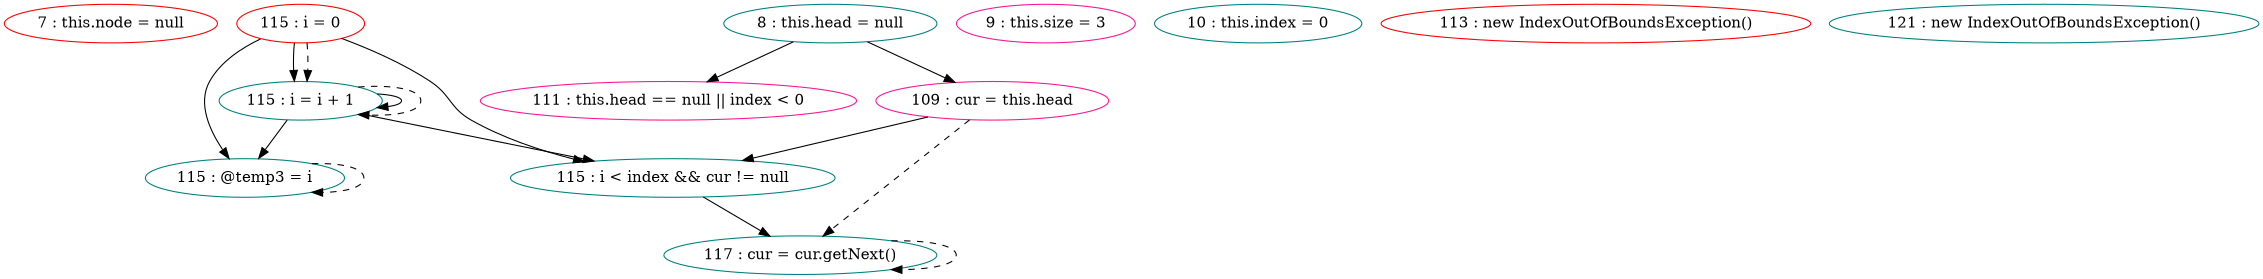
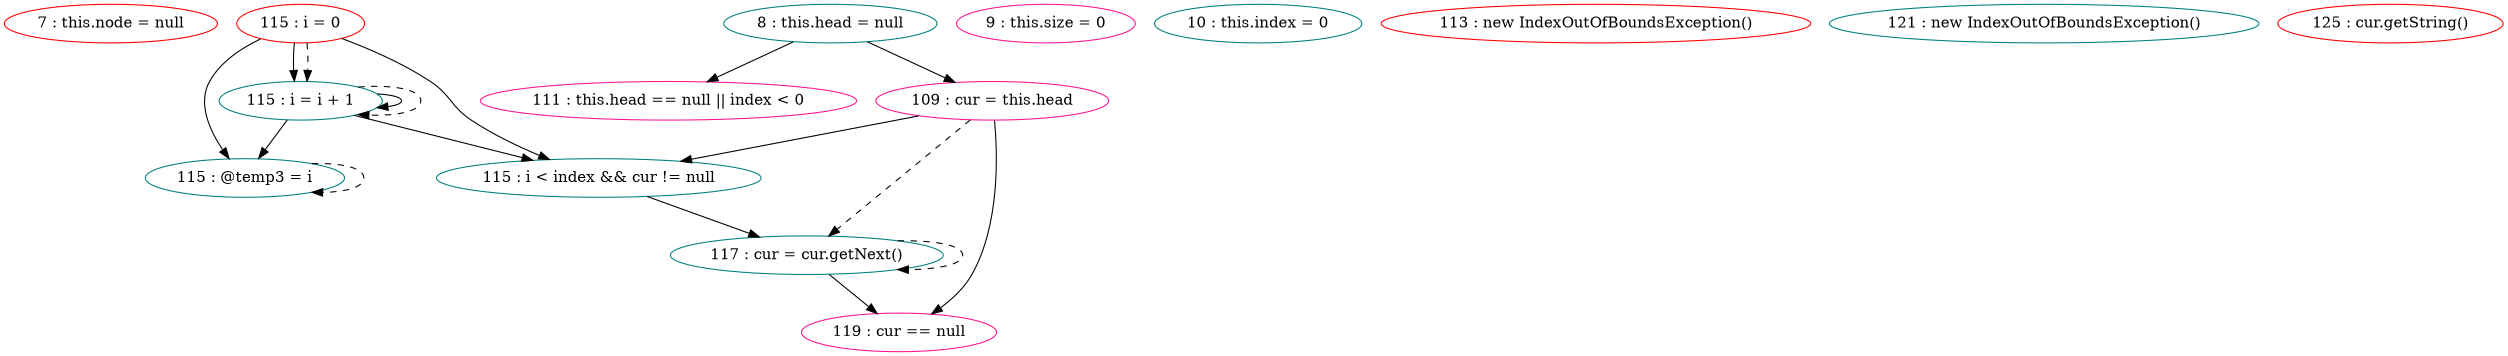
node "9 : this.size = 3": label "9 : this.size = 3" -> "9 : this.size = 0"
node "125 : cur.getString()": added
node "119 : cur == null": added
